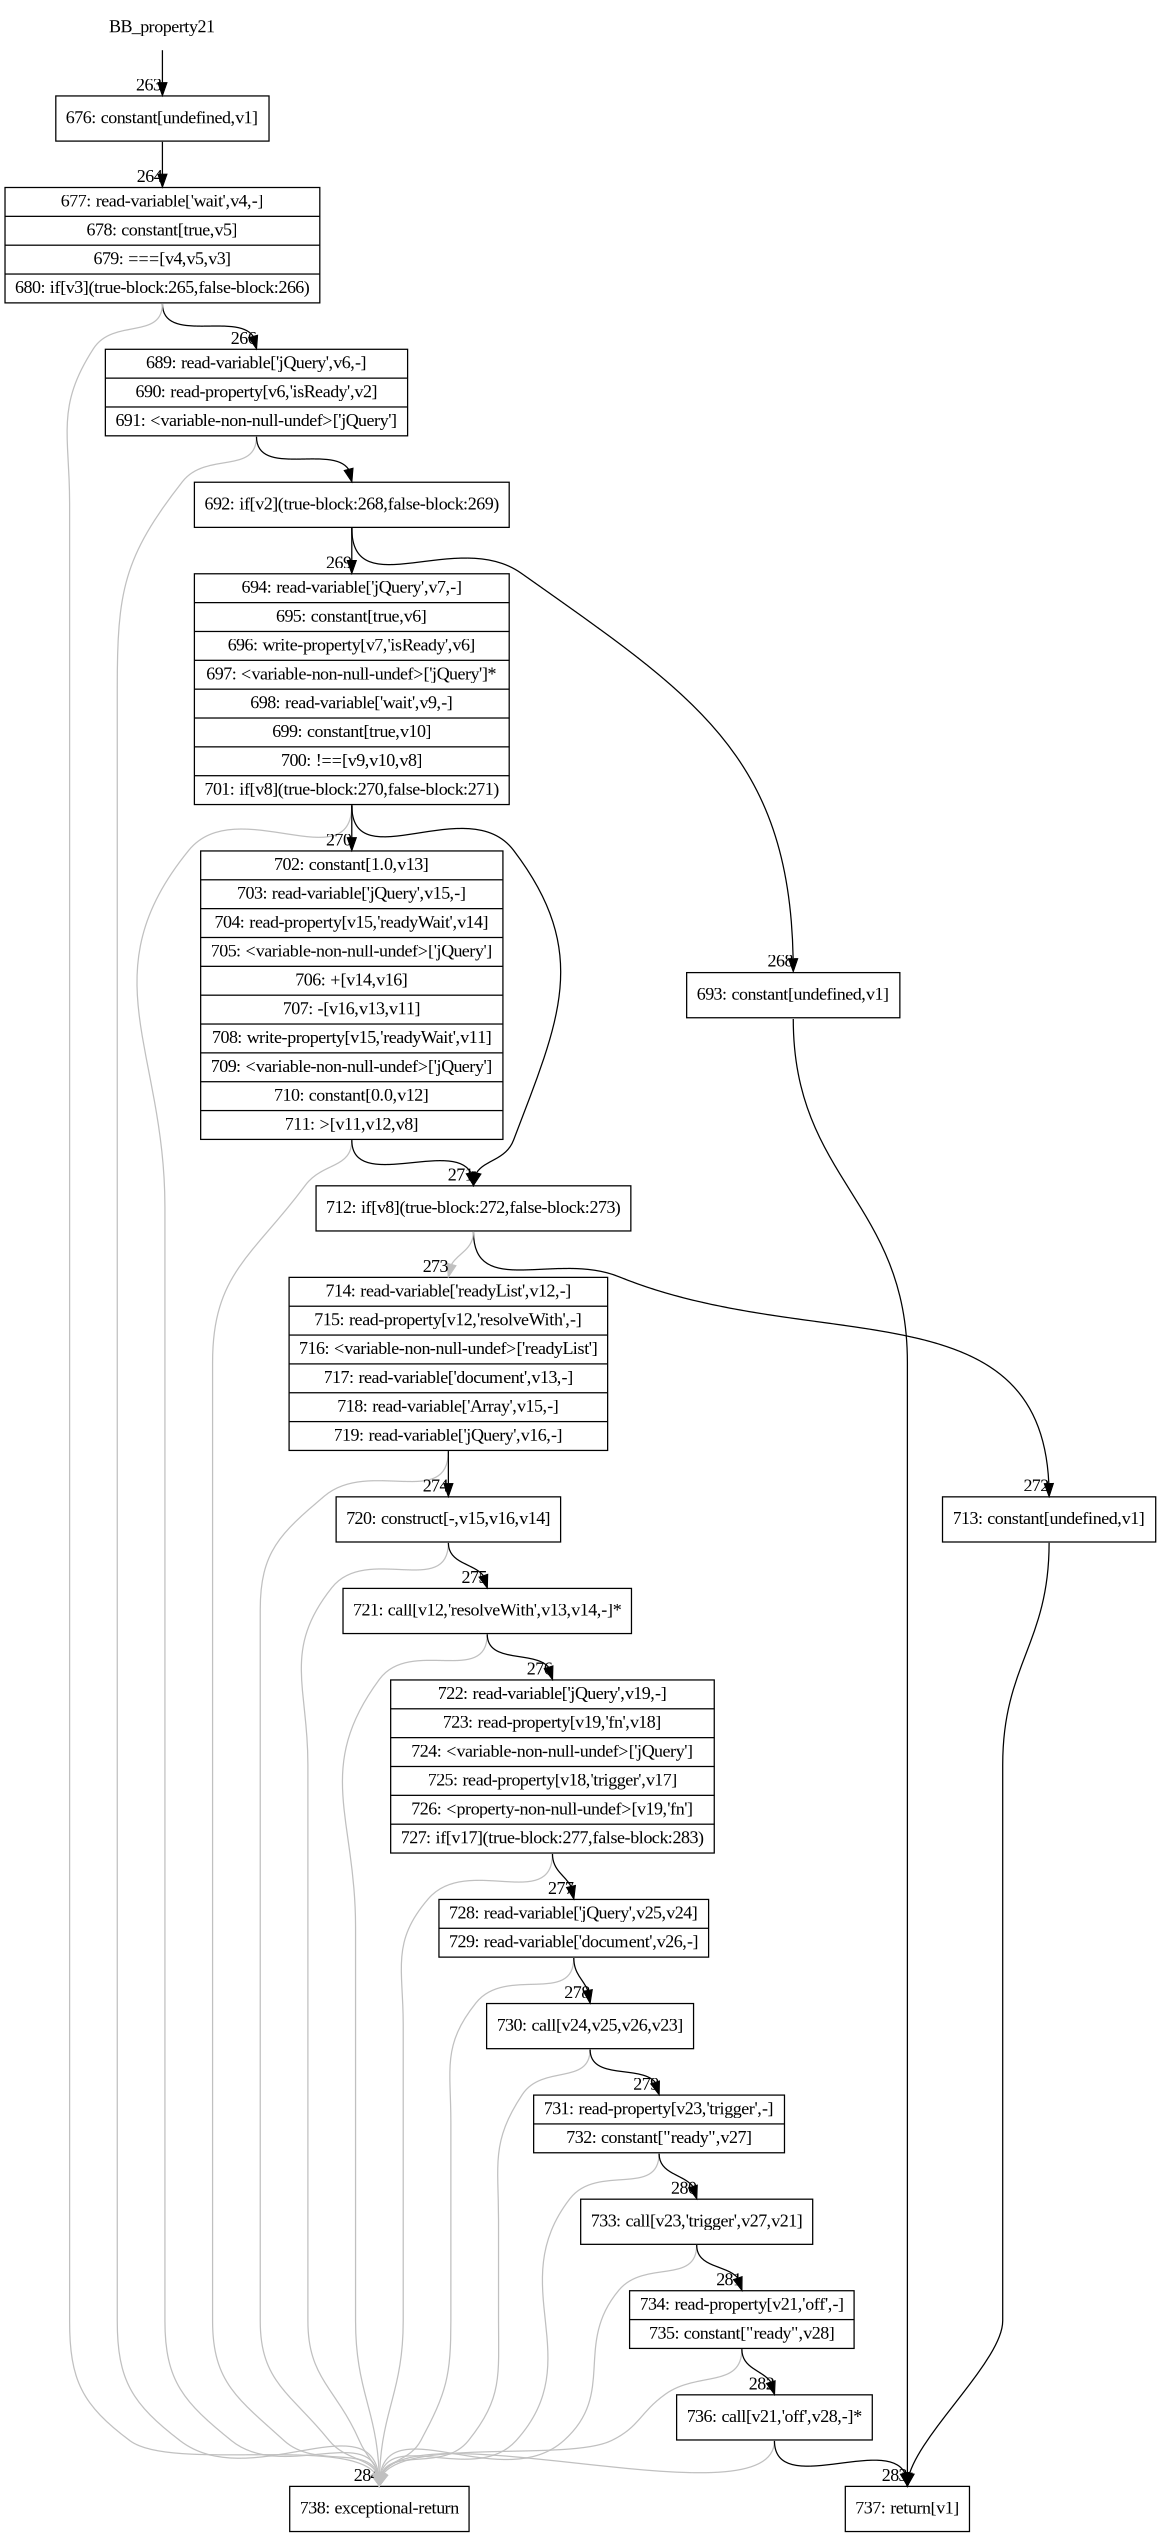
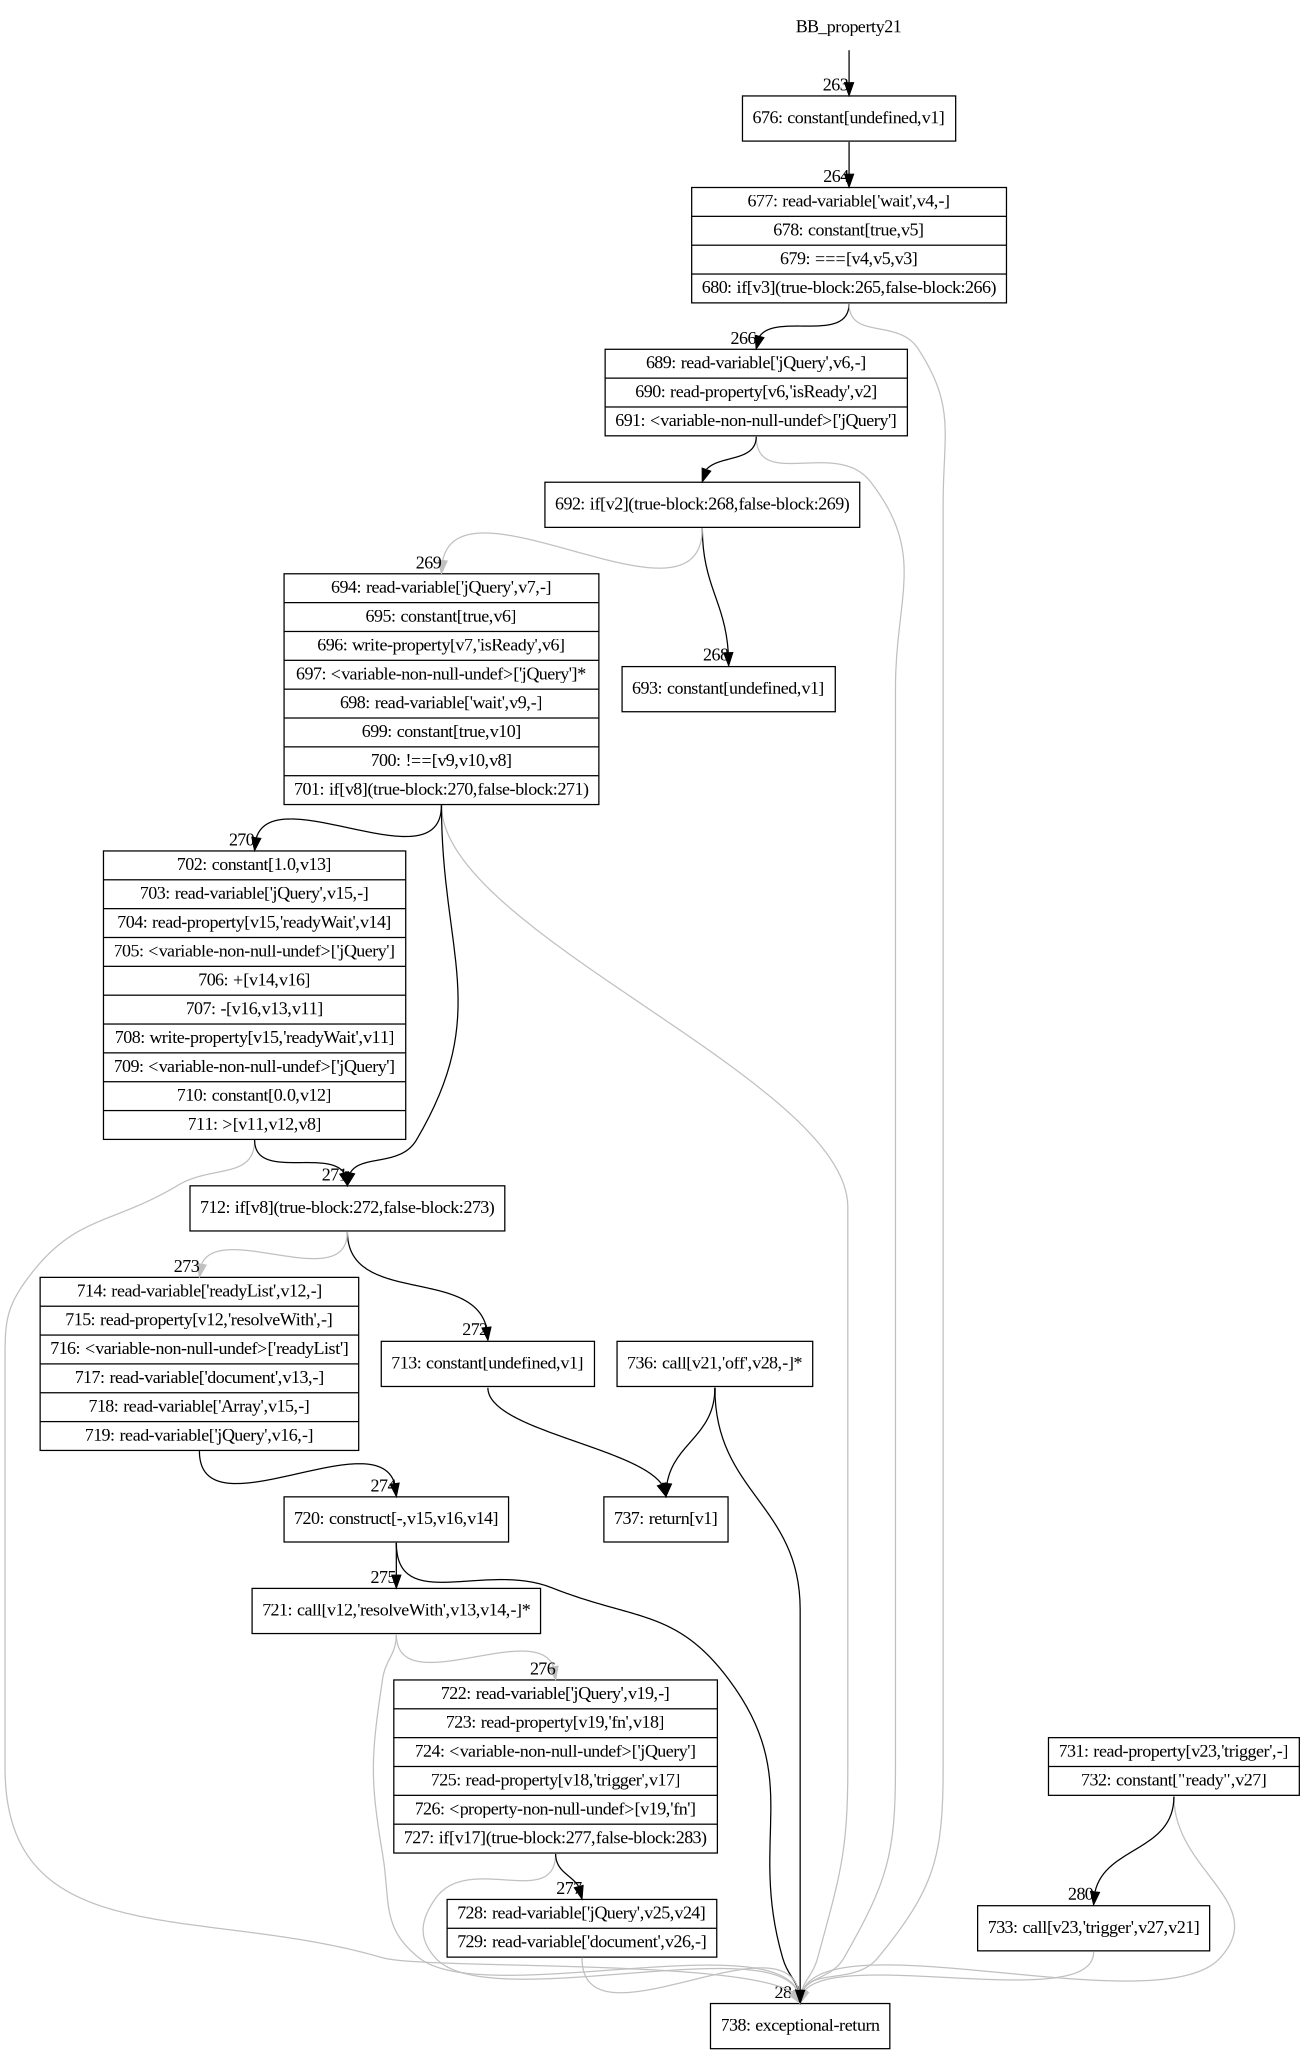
edge "692: if[v2](true-block:268,false-block:269)" -> "694: read-variable['jQuery',v7,-]": color black -> gray
edge "721: call[v12,'resolveWith',v13,v14,-]*" -> "722: read-variable['jQuery',v19,-]": color black -> gray
edge "693: constant[undefined,v1]" -> "737: return[v1]": removed
edge "714: read-variable['readyList',v12,-]" -> "738: exceptional-return": removed
edge "720: construct[-,v15,v16,v14]" -> "738: exceptional-return": color gray -> black
node "730: call[v24,v25,v26,v23]": removed
node "734: read-property[v21,'off',-]": removed
edge "736: call[v21,'off',v28,-]*" -> "738: exceptional-return": color gray -> black
